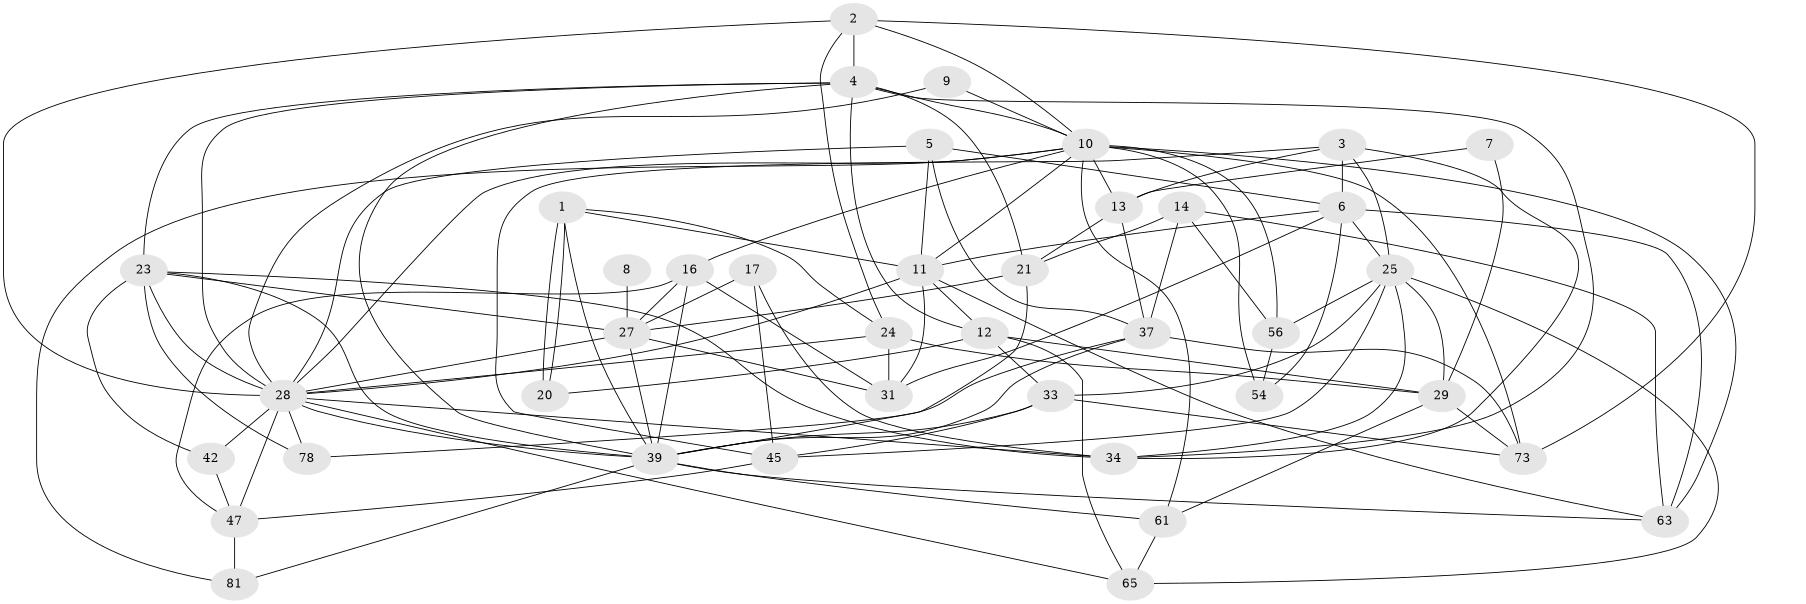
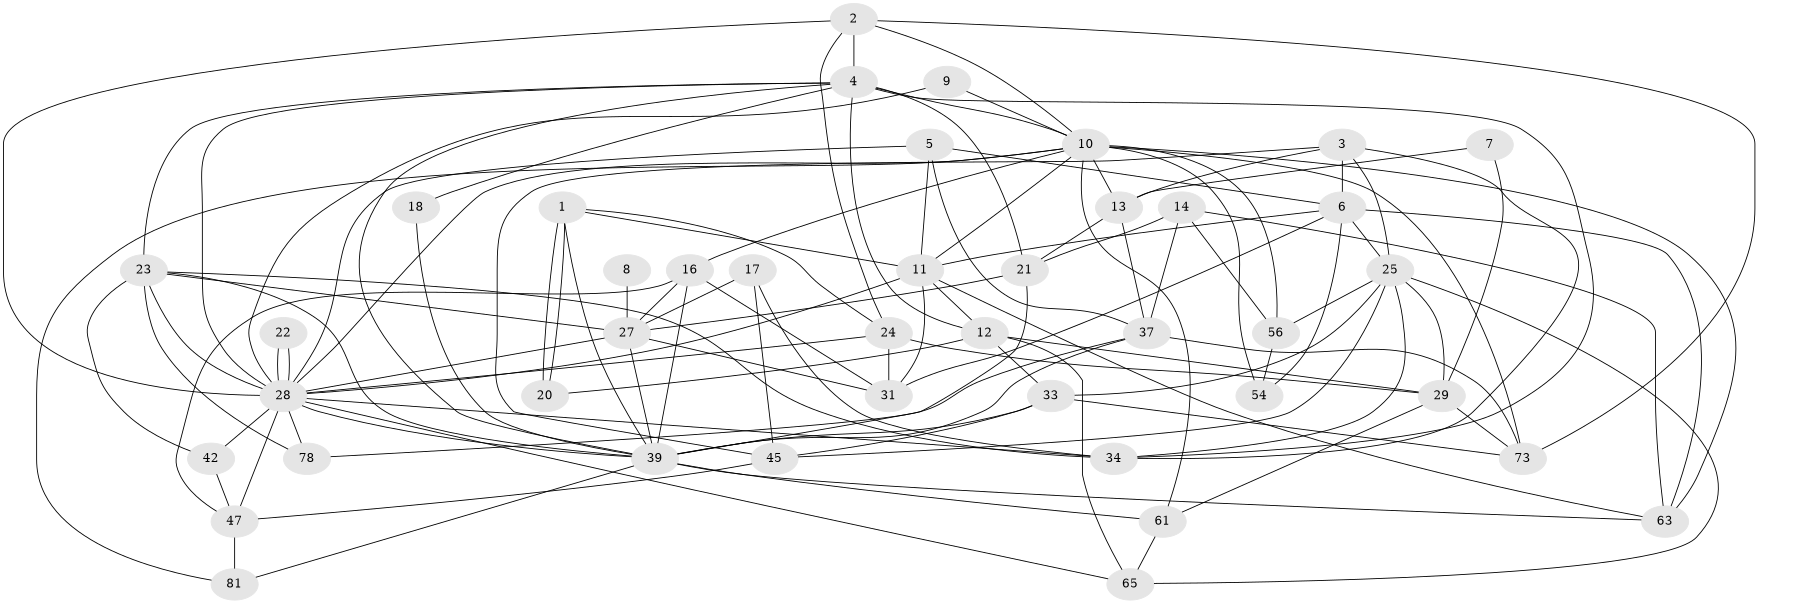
node "18": added
node "22": added
